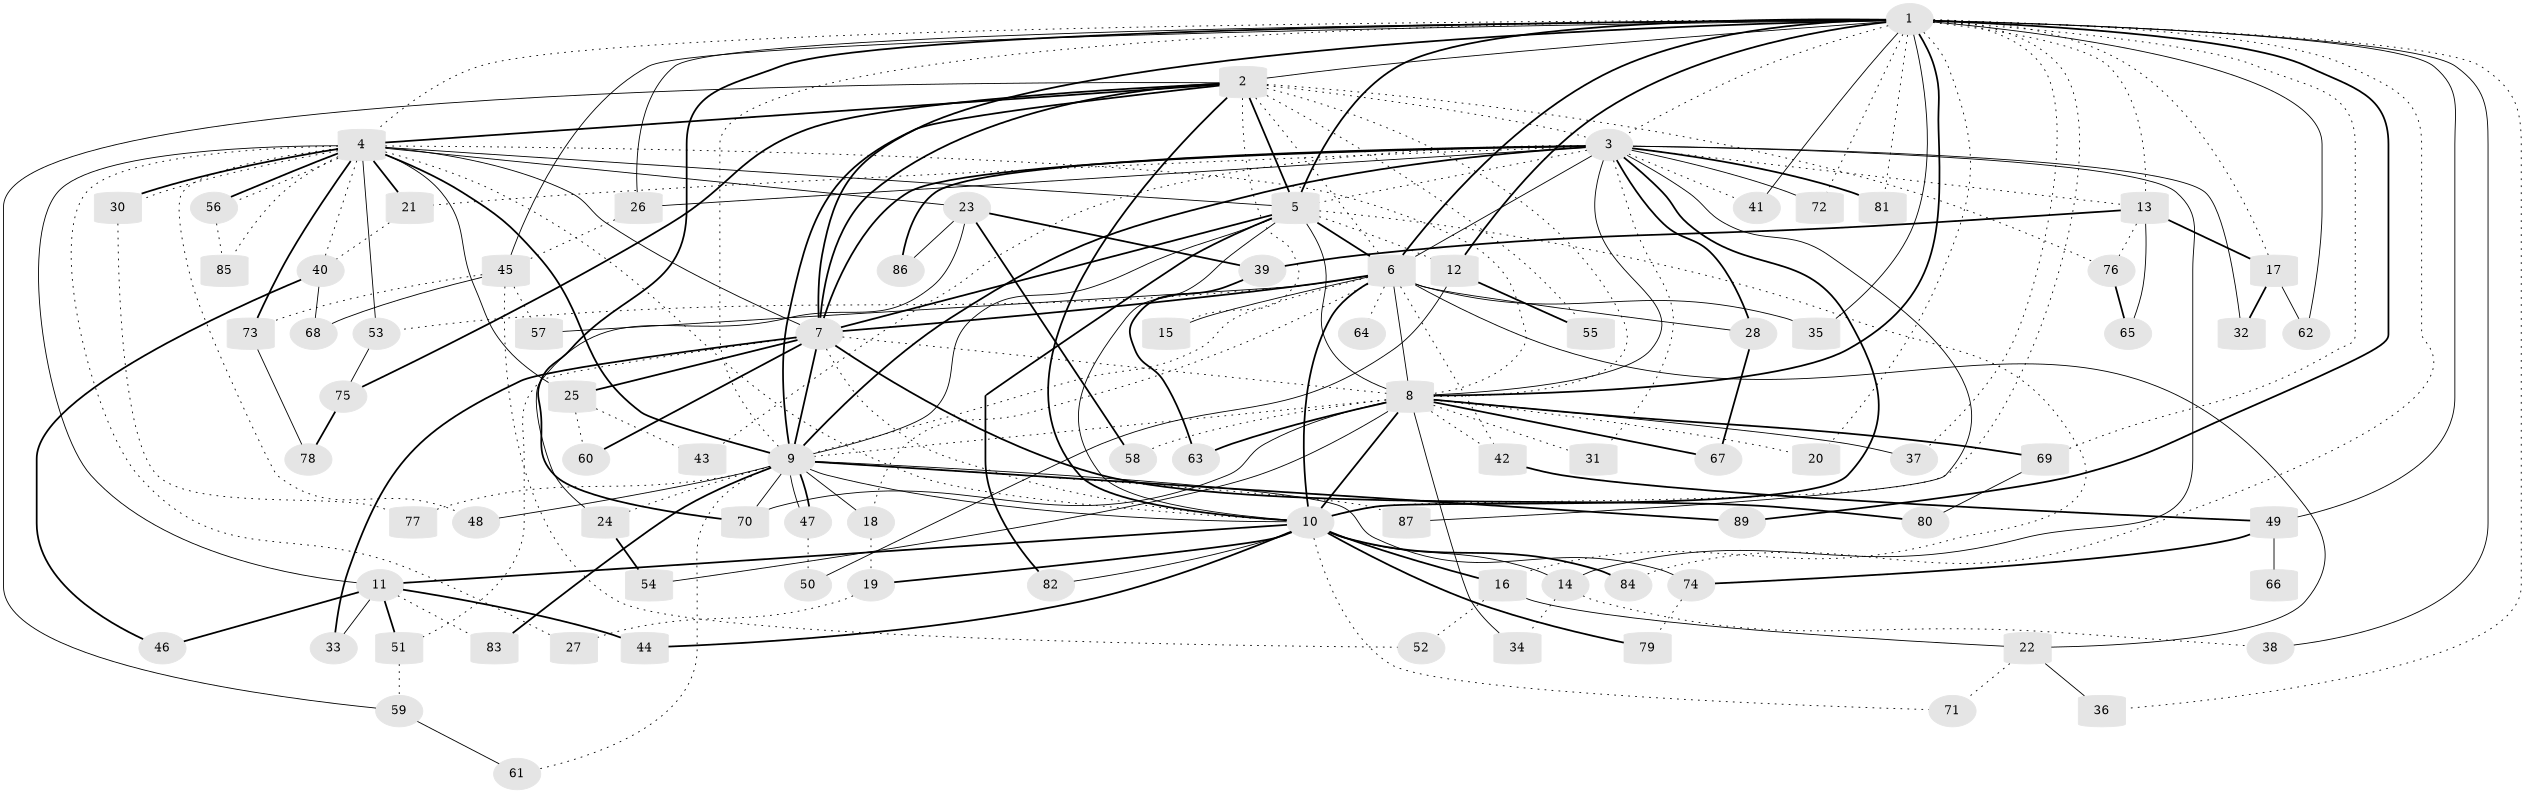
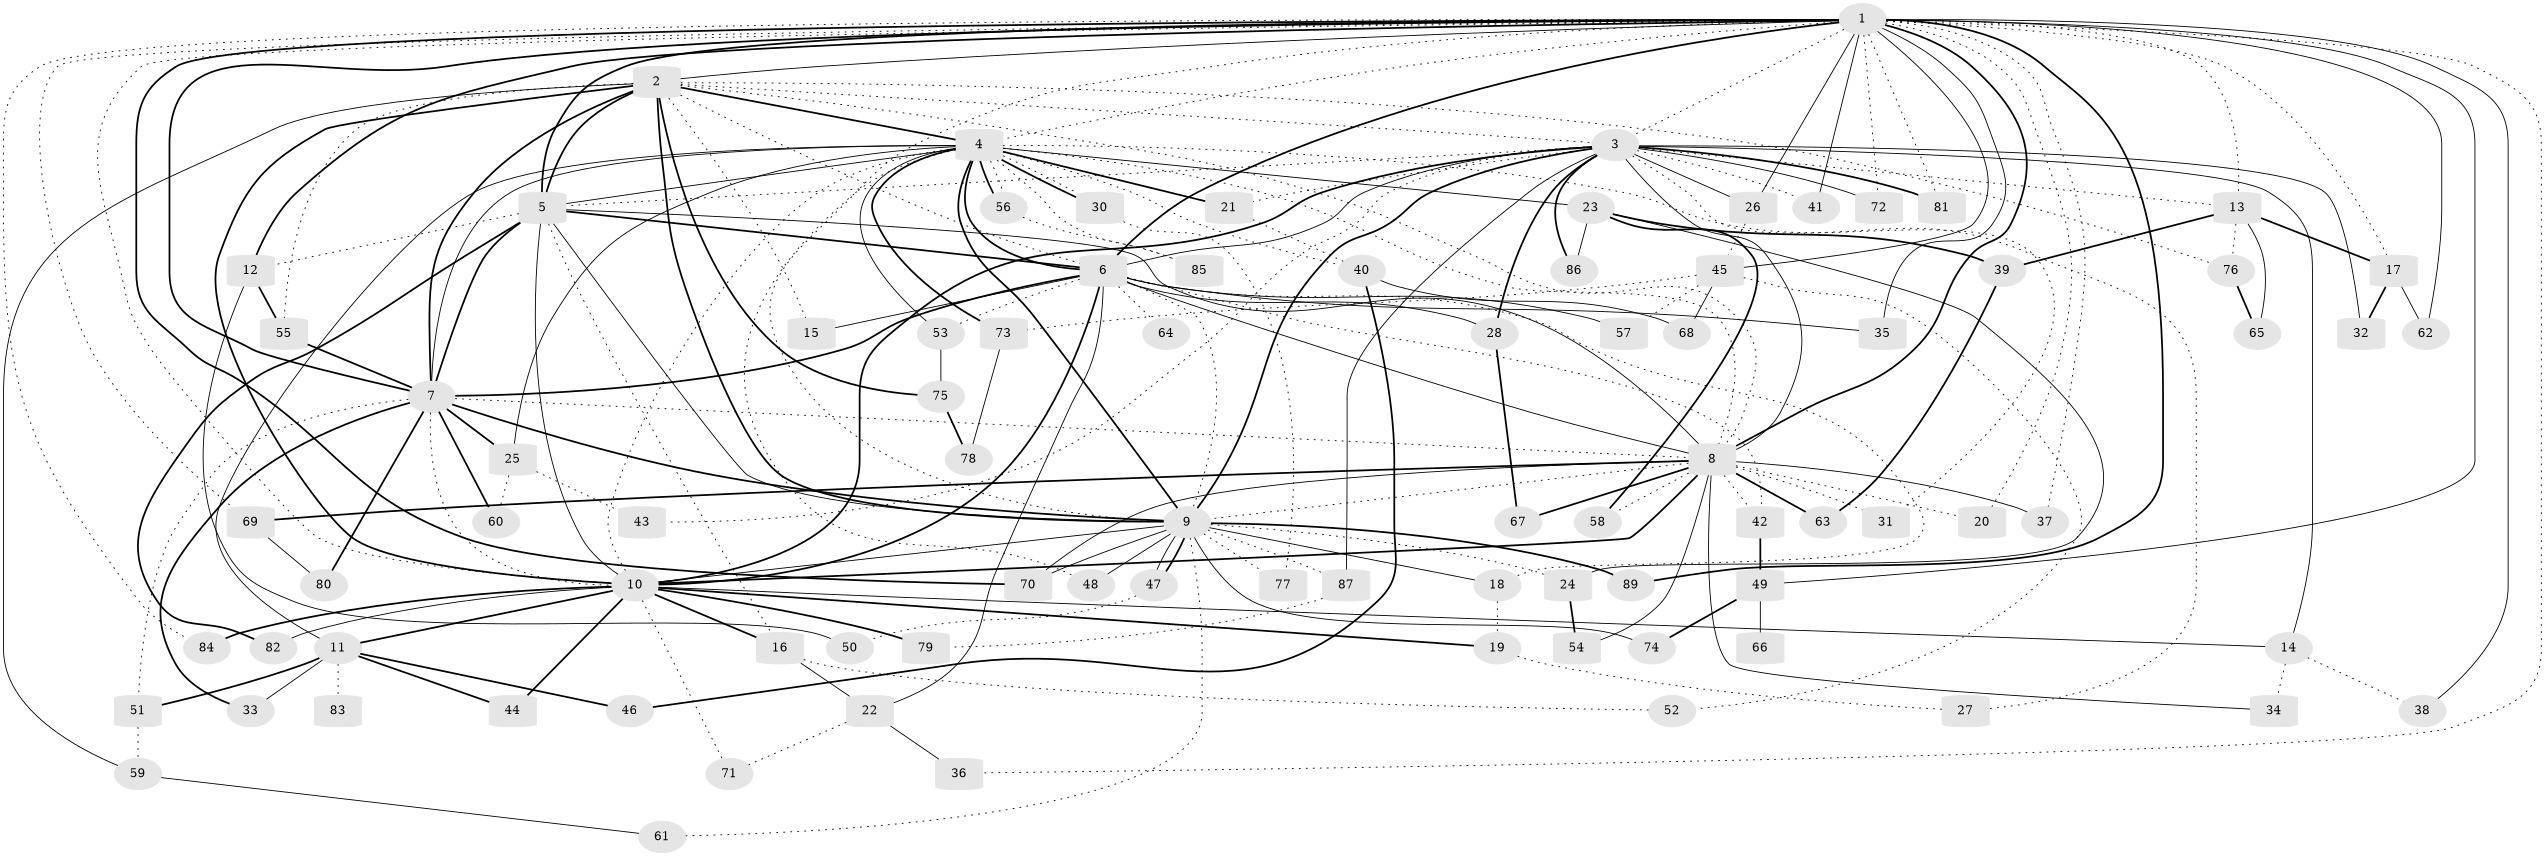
edge "3" -- "7": now "55" -- "7"
edge "4" -- "6": added
edge "9" -- "83": removed
edge "74" -- "79": now "87" -- "79"
